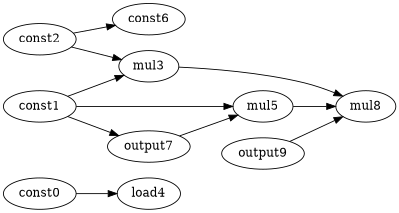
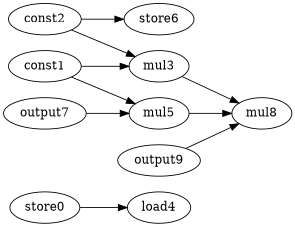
node "const6": label "const6" -> "store6"
edge "const1" -> "output7": removed
node "const0": label "const0" -> "store0"
